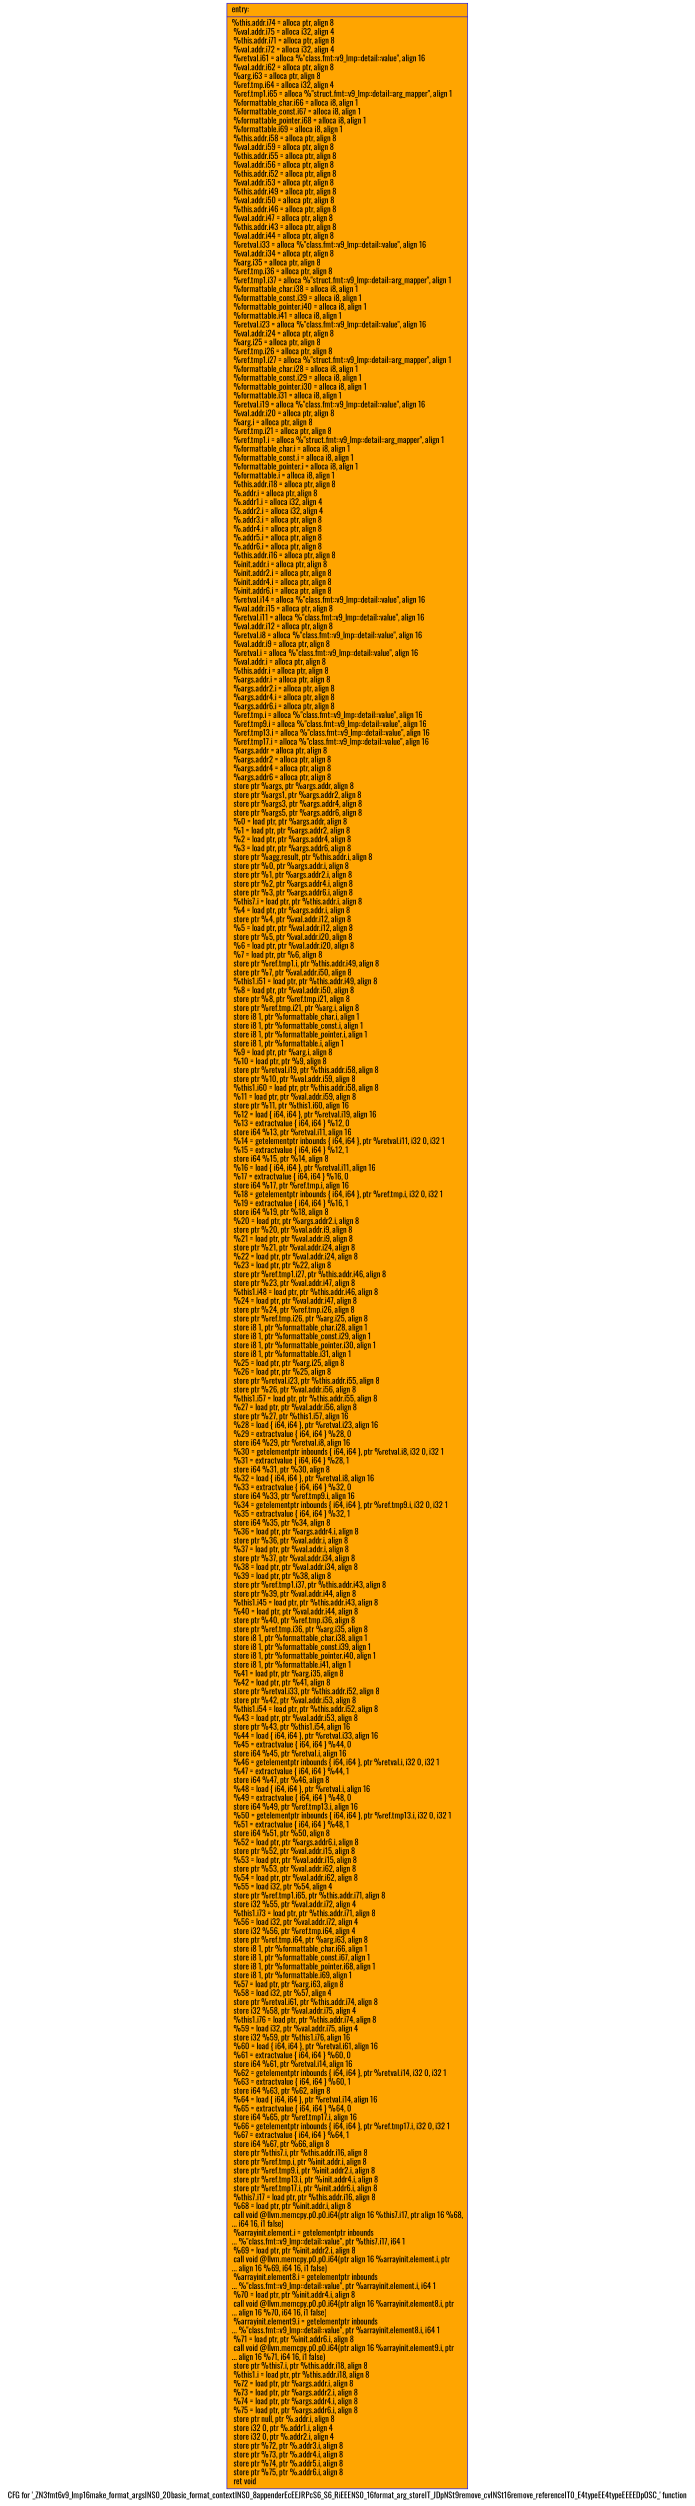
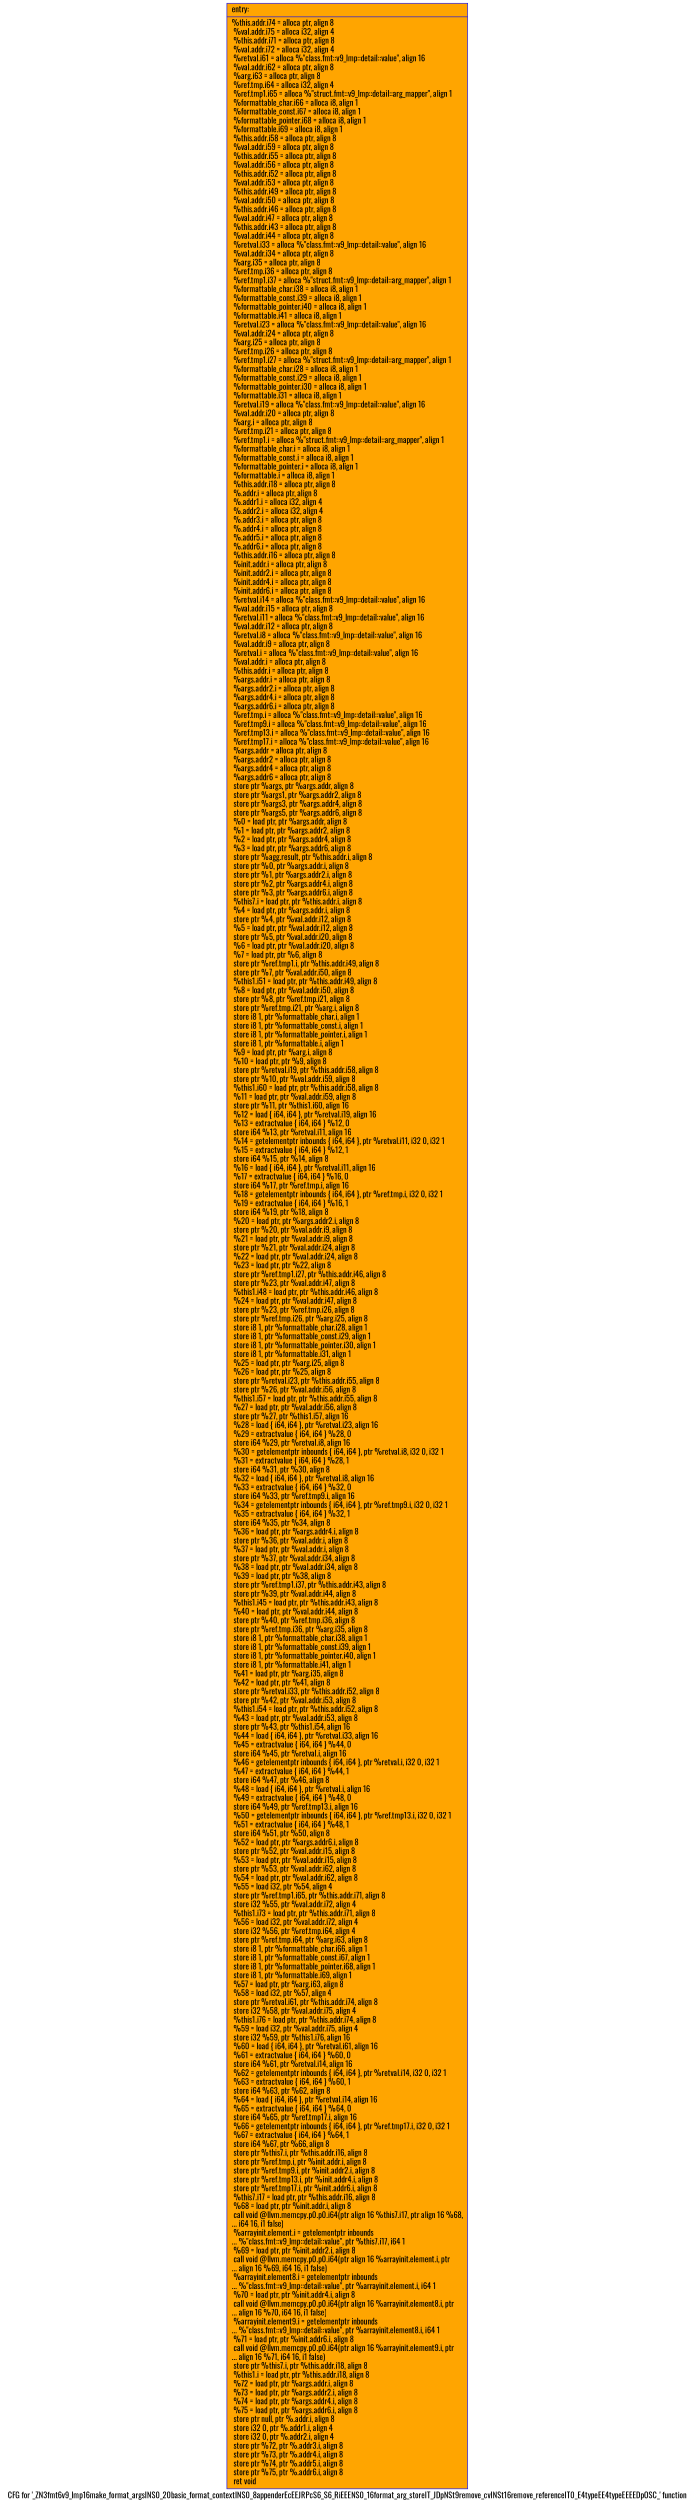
node "entry:": text "store ptr %24, ptr %ref.tmp.i26, align 8" -> "store ptr %23, ptr %ref.tmp.i26, align 8"
